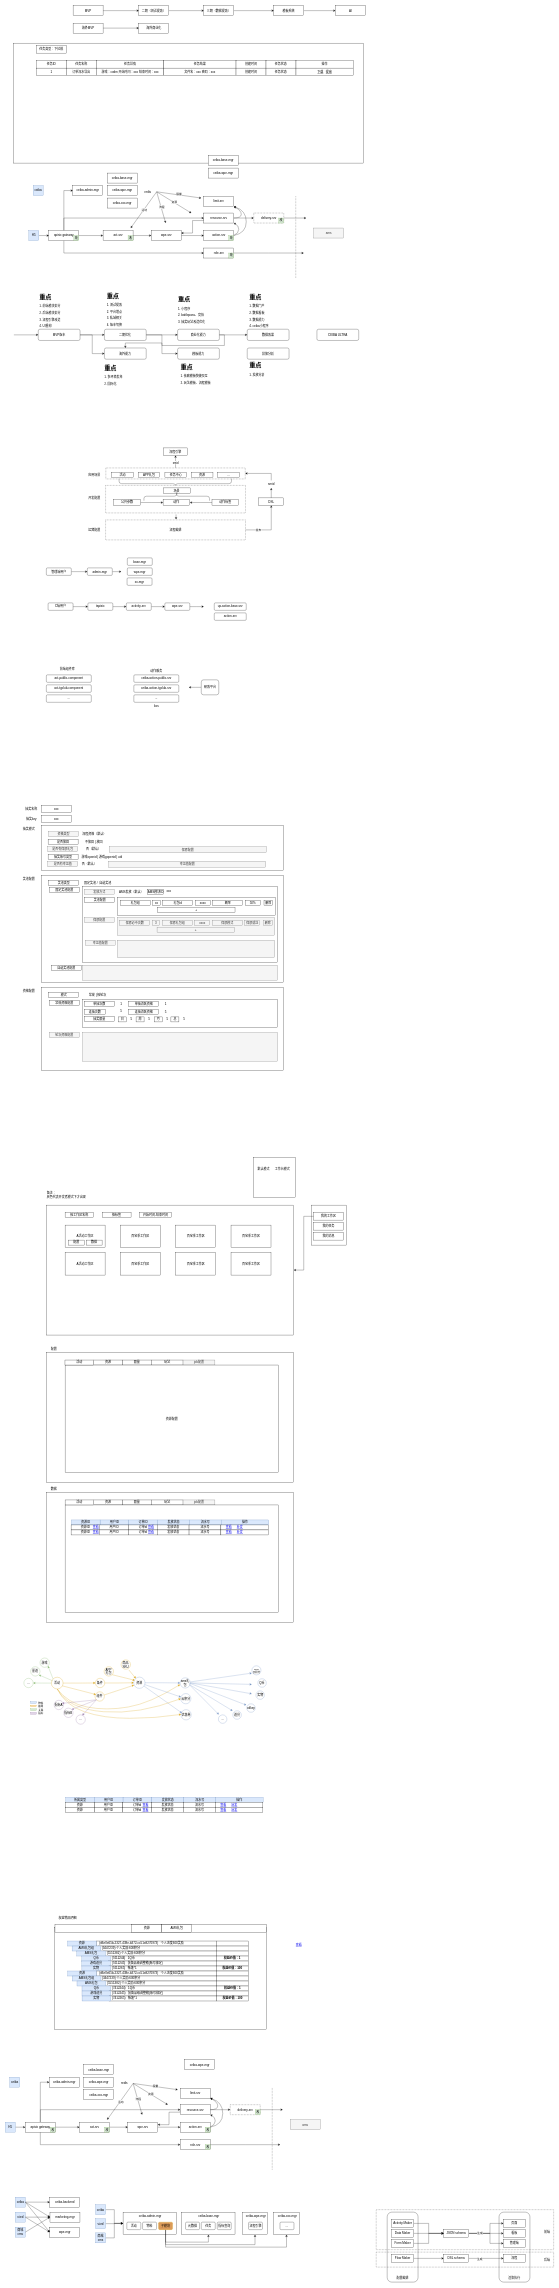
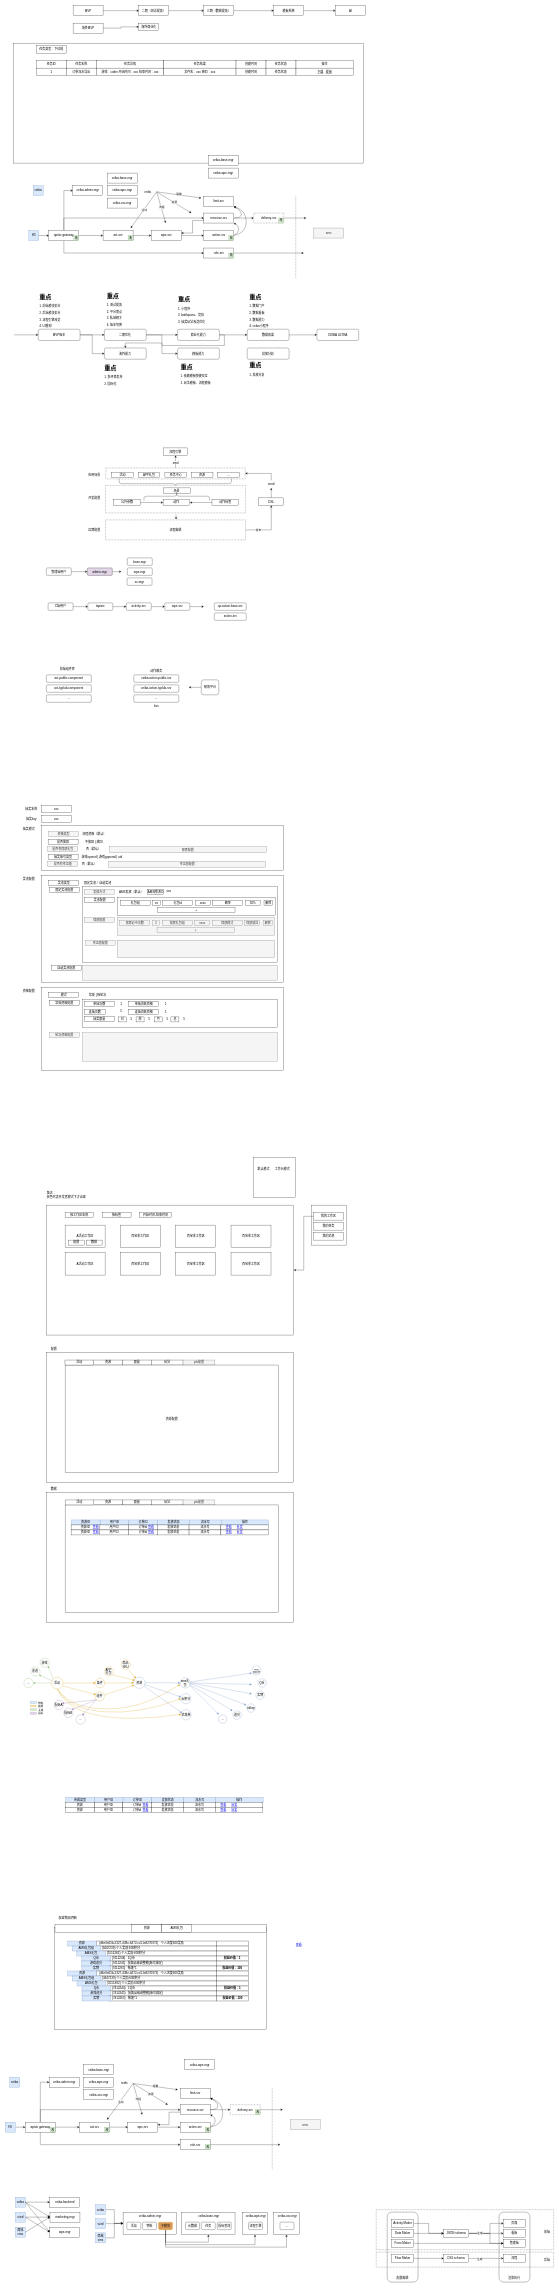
node "海外商业化": size 30x10 -> 20x8
edge "数据效果" -> "CEIBA ULTRA": added
node "admin-mgr": fillcolor #ffffff -> #e1d5e7
edge "Form Maker" -> "JSON schema": now "Form Maker" -> "管理端"
